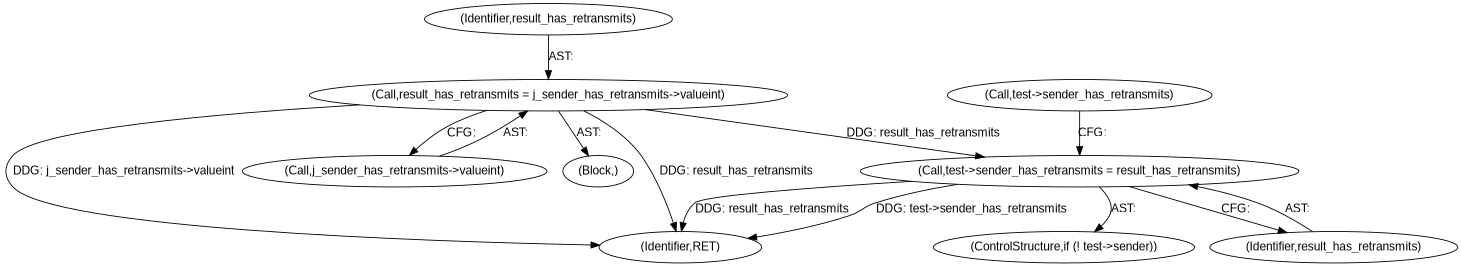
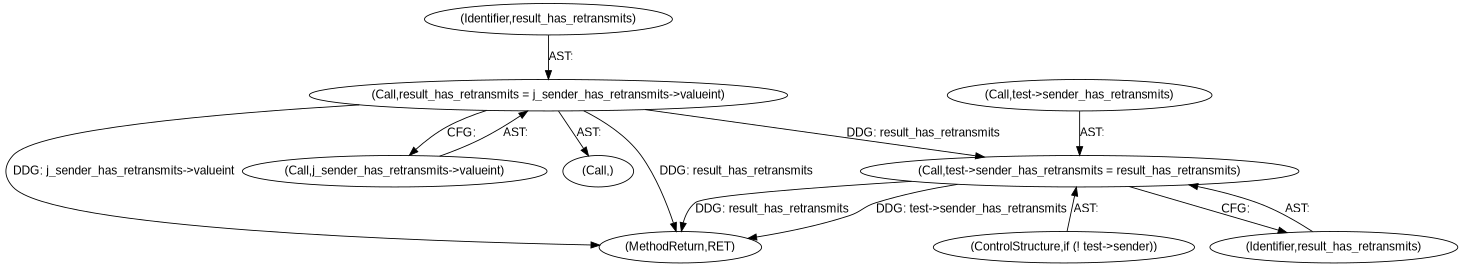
edge "(Call,test->sender_has_retransmits)" -> "(Call,test->sender_has_retransmits = result_has_retransmits)": label "CFG: " -> "AST: "
node "(Block,)": label "(Block,)" -> "(Call,)"
edge "(Call,test->sender_has_retransmits = result_has_retransmits)" -> "(ControlStructure,if (! test->sender))": reversed
node "(Identifier,RET)": label "(Identifier,RET)" -> "(MethodReturn,RET)"
